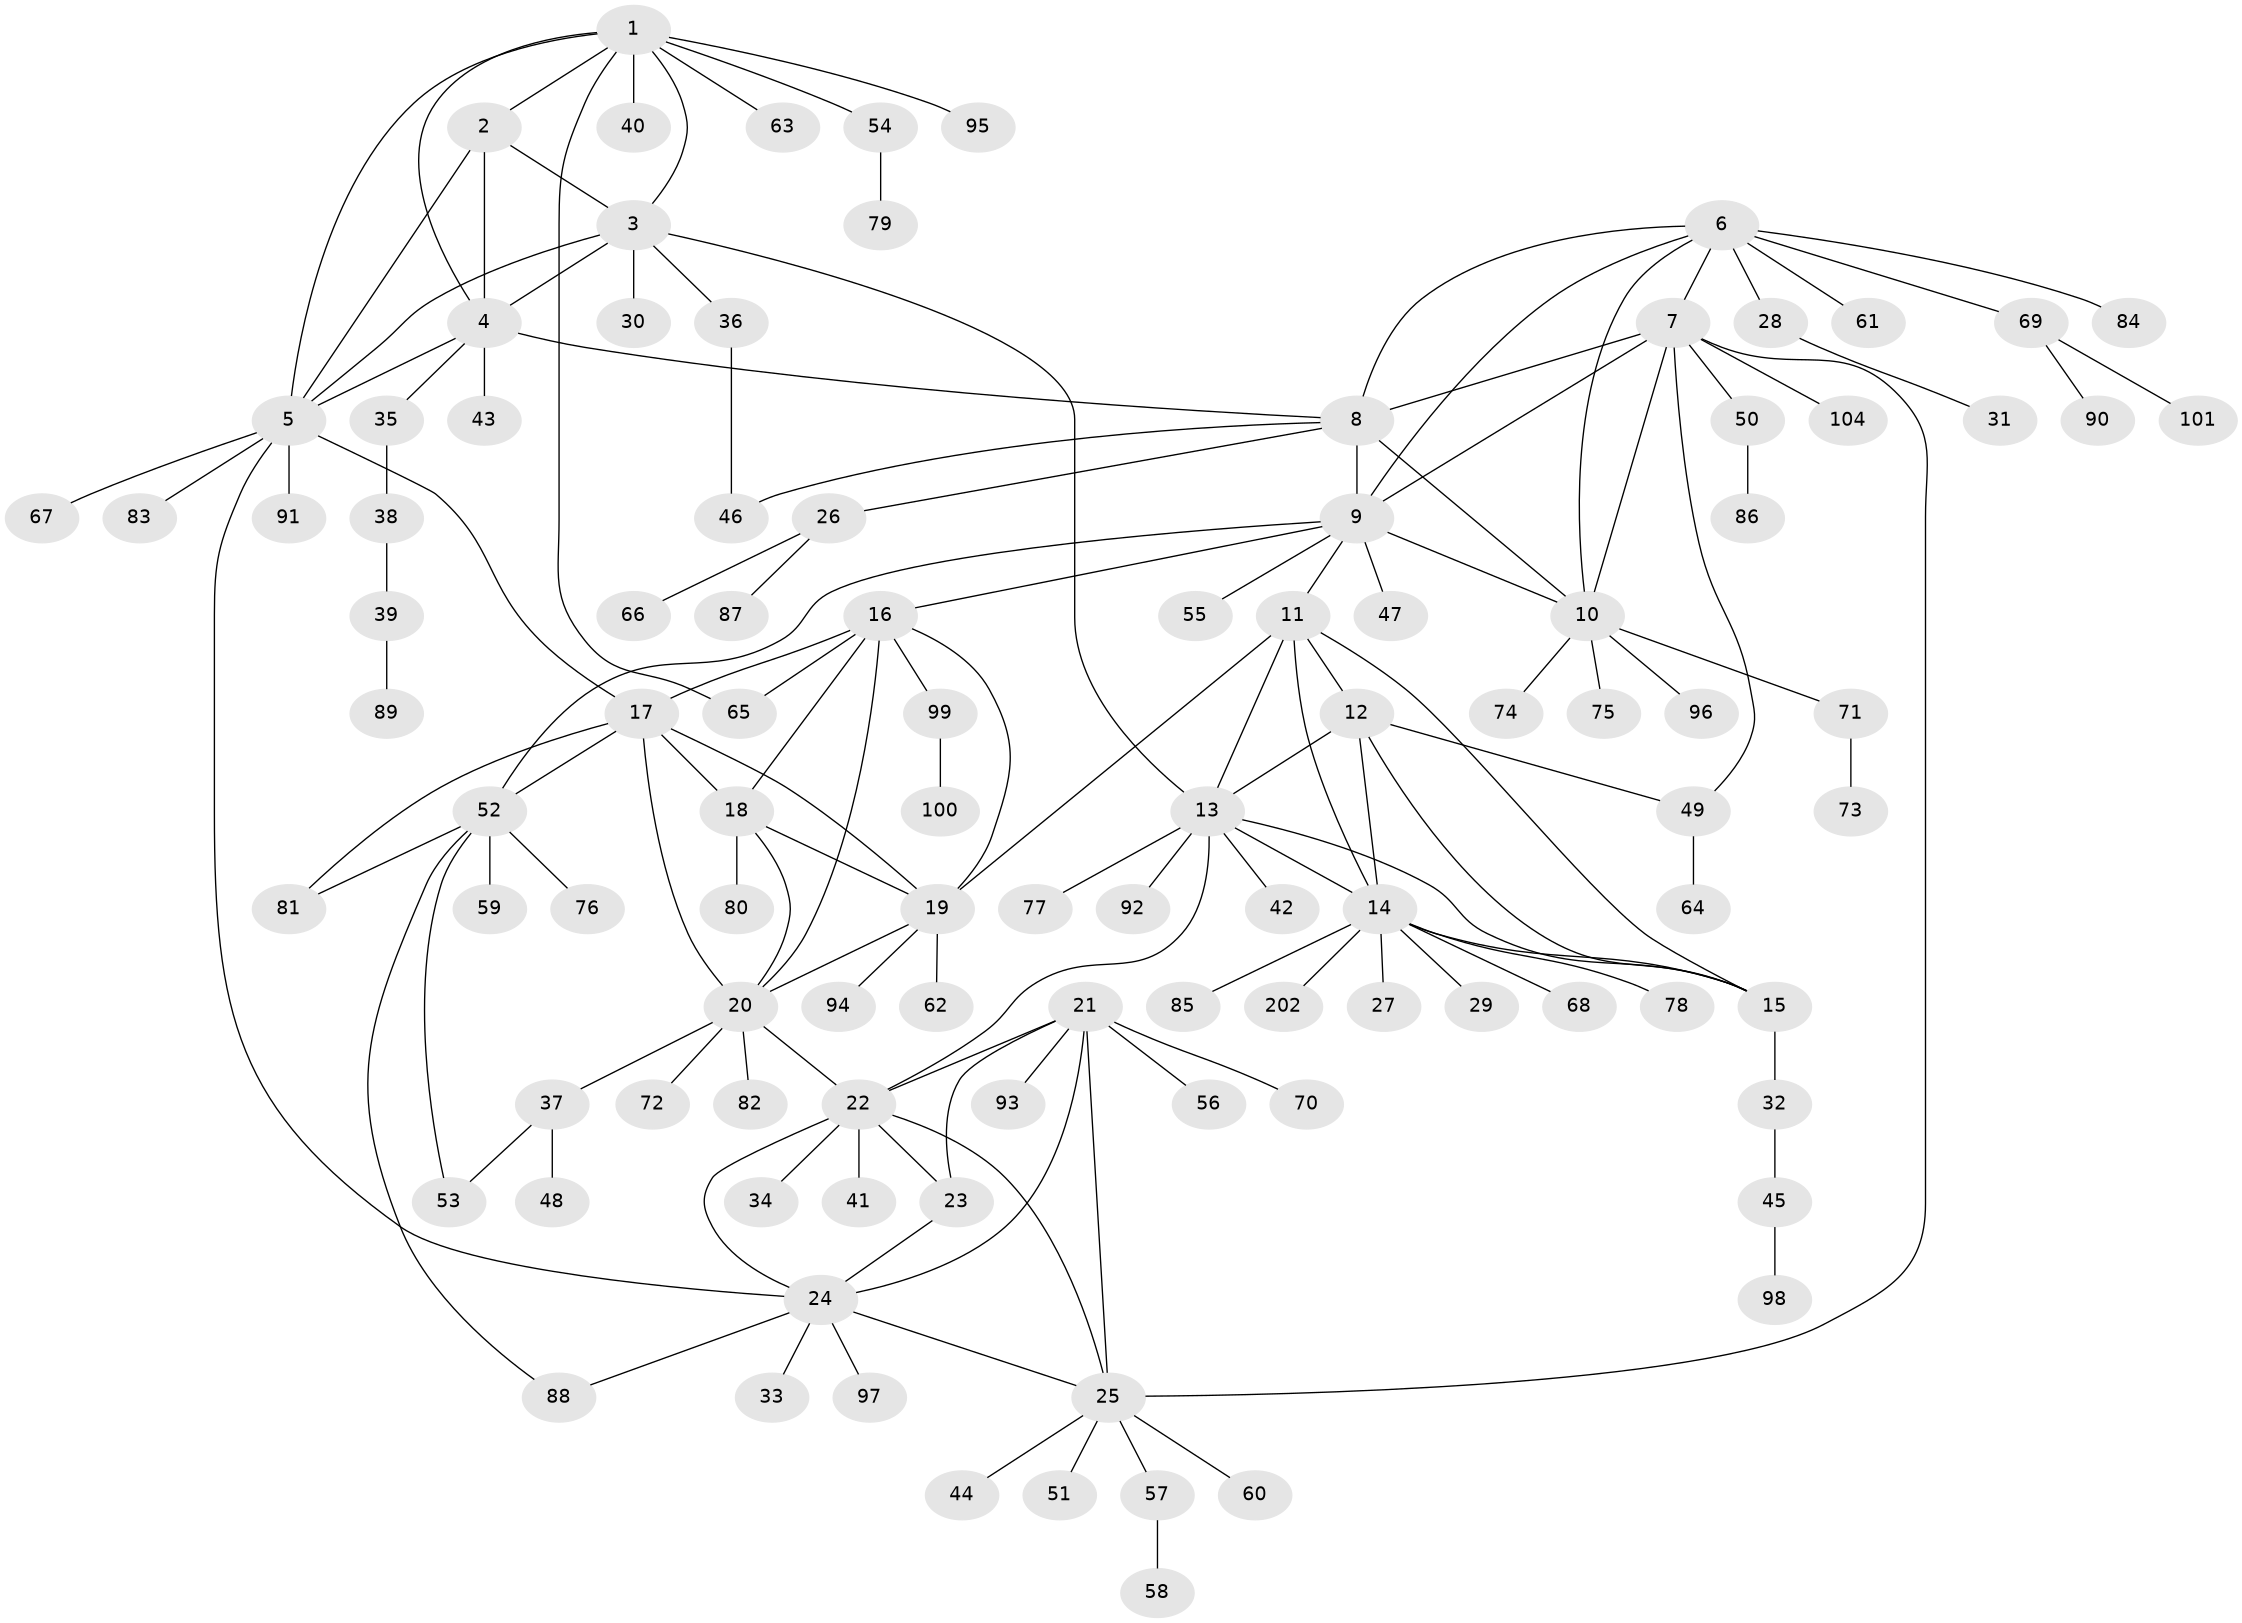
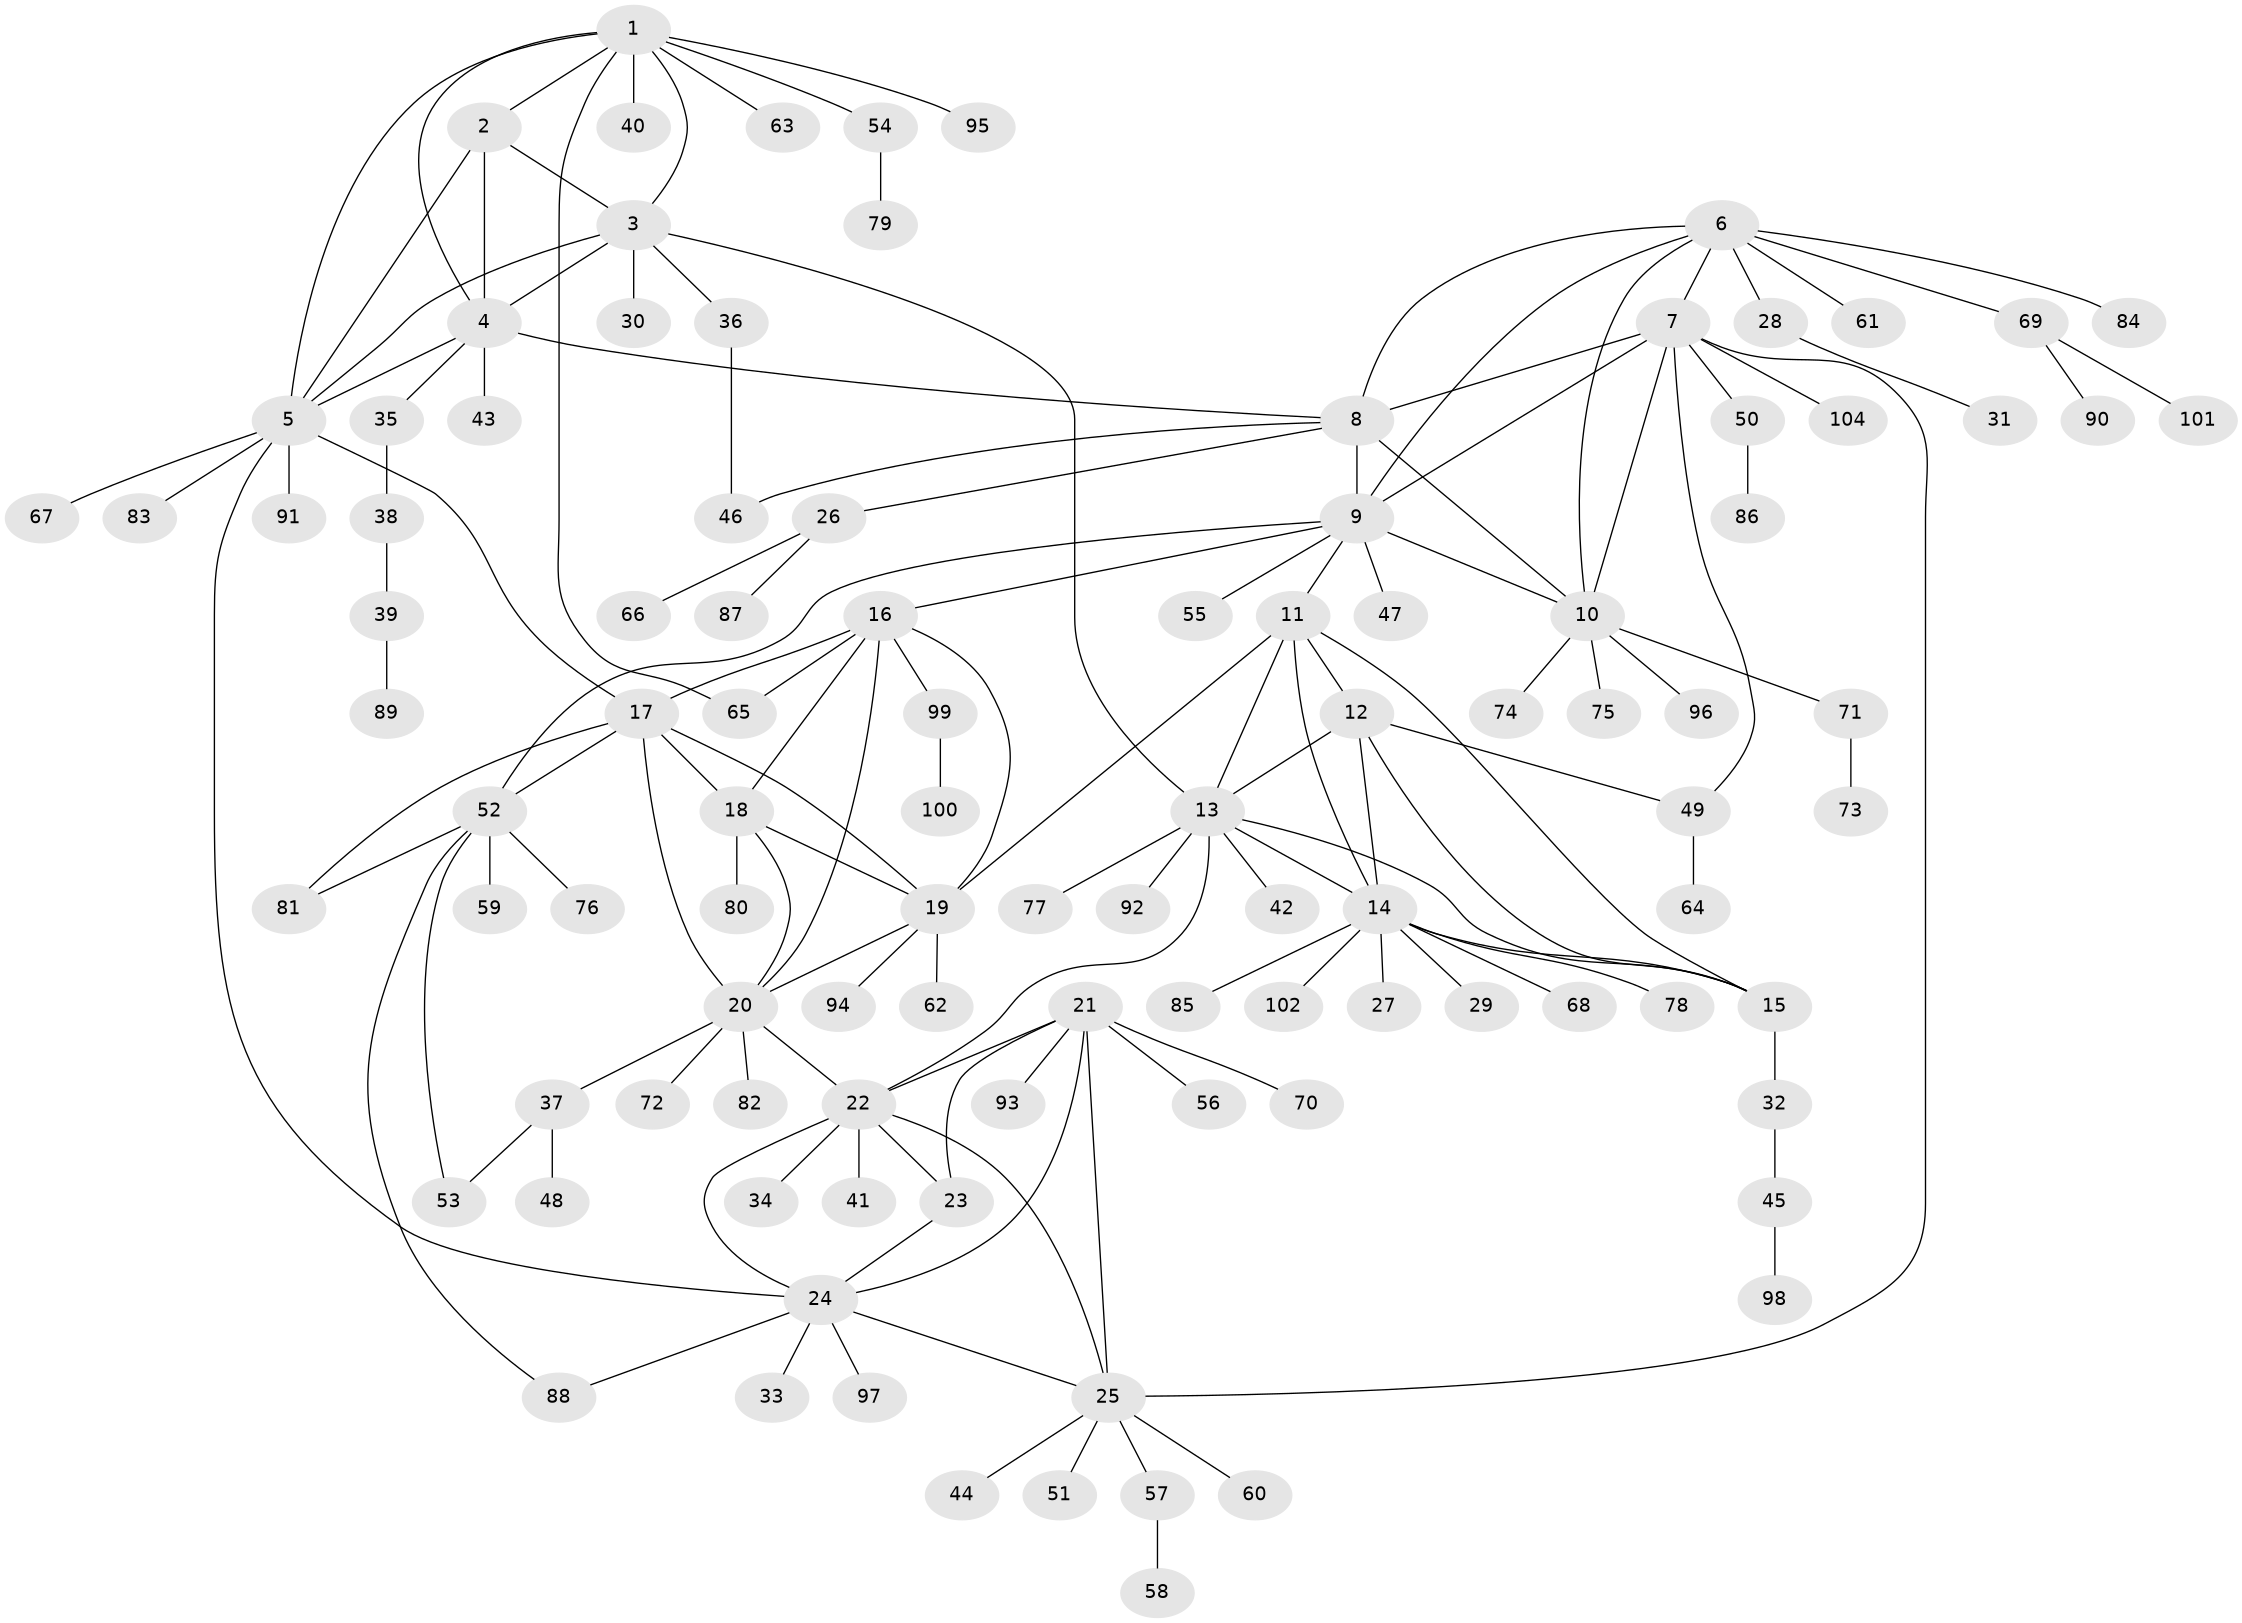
node "202": label "202" -> "102"
